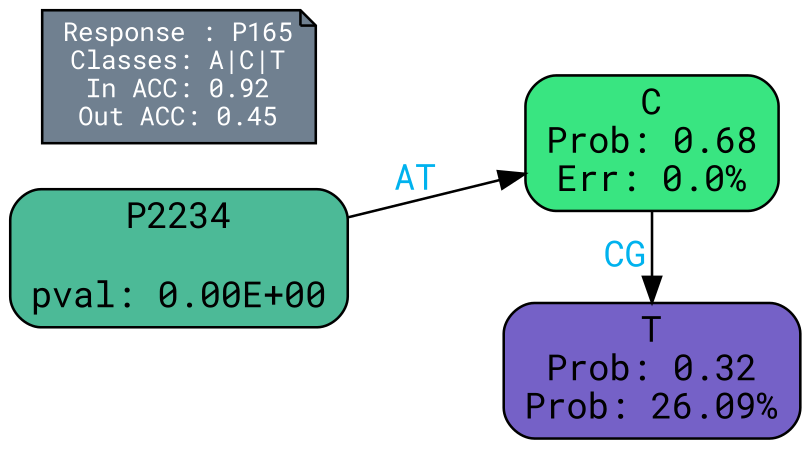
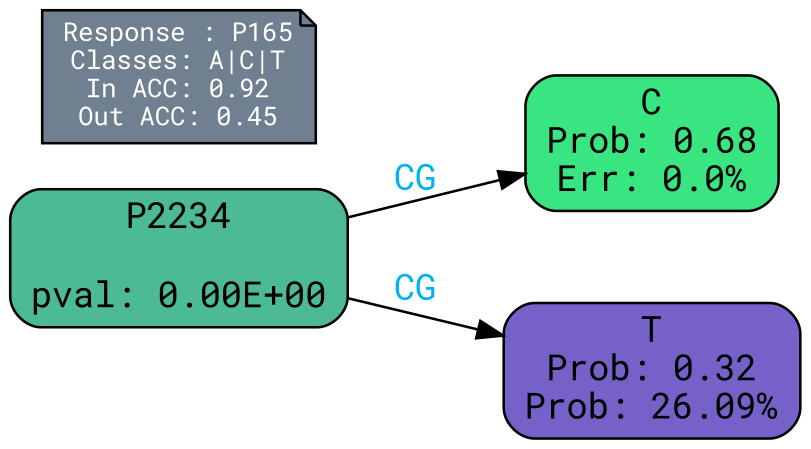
edge "P2234 pval: 0.00E+00" -> "C Prob: 0.68 Err: 0.0%": label "AT" -> "CG"
edge "C Prob: 0.68 Err: 0.0%" -> "T Prob: 0.32 Prob: 26.09%": now "P2234 pval: 0.00E+00" -> "T Prob: 0.32 Prob: 26.09%"
